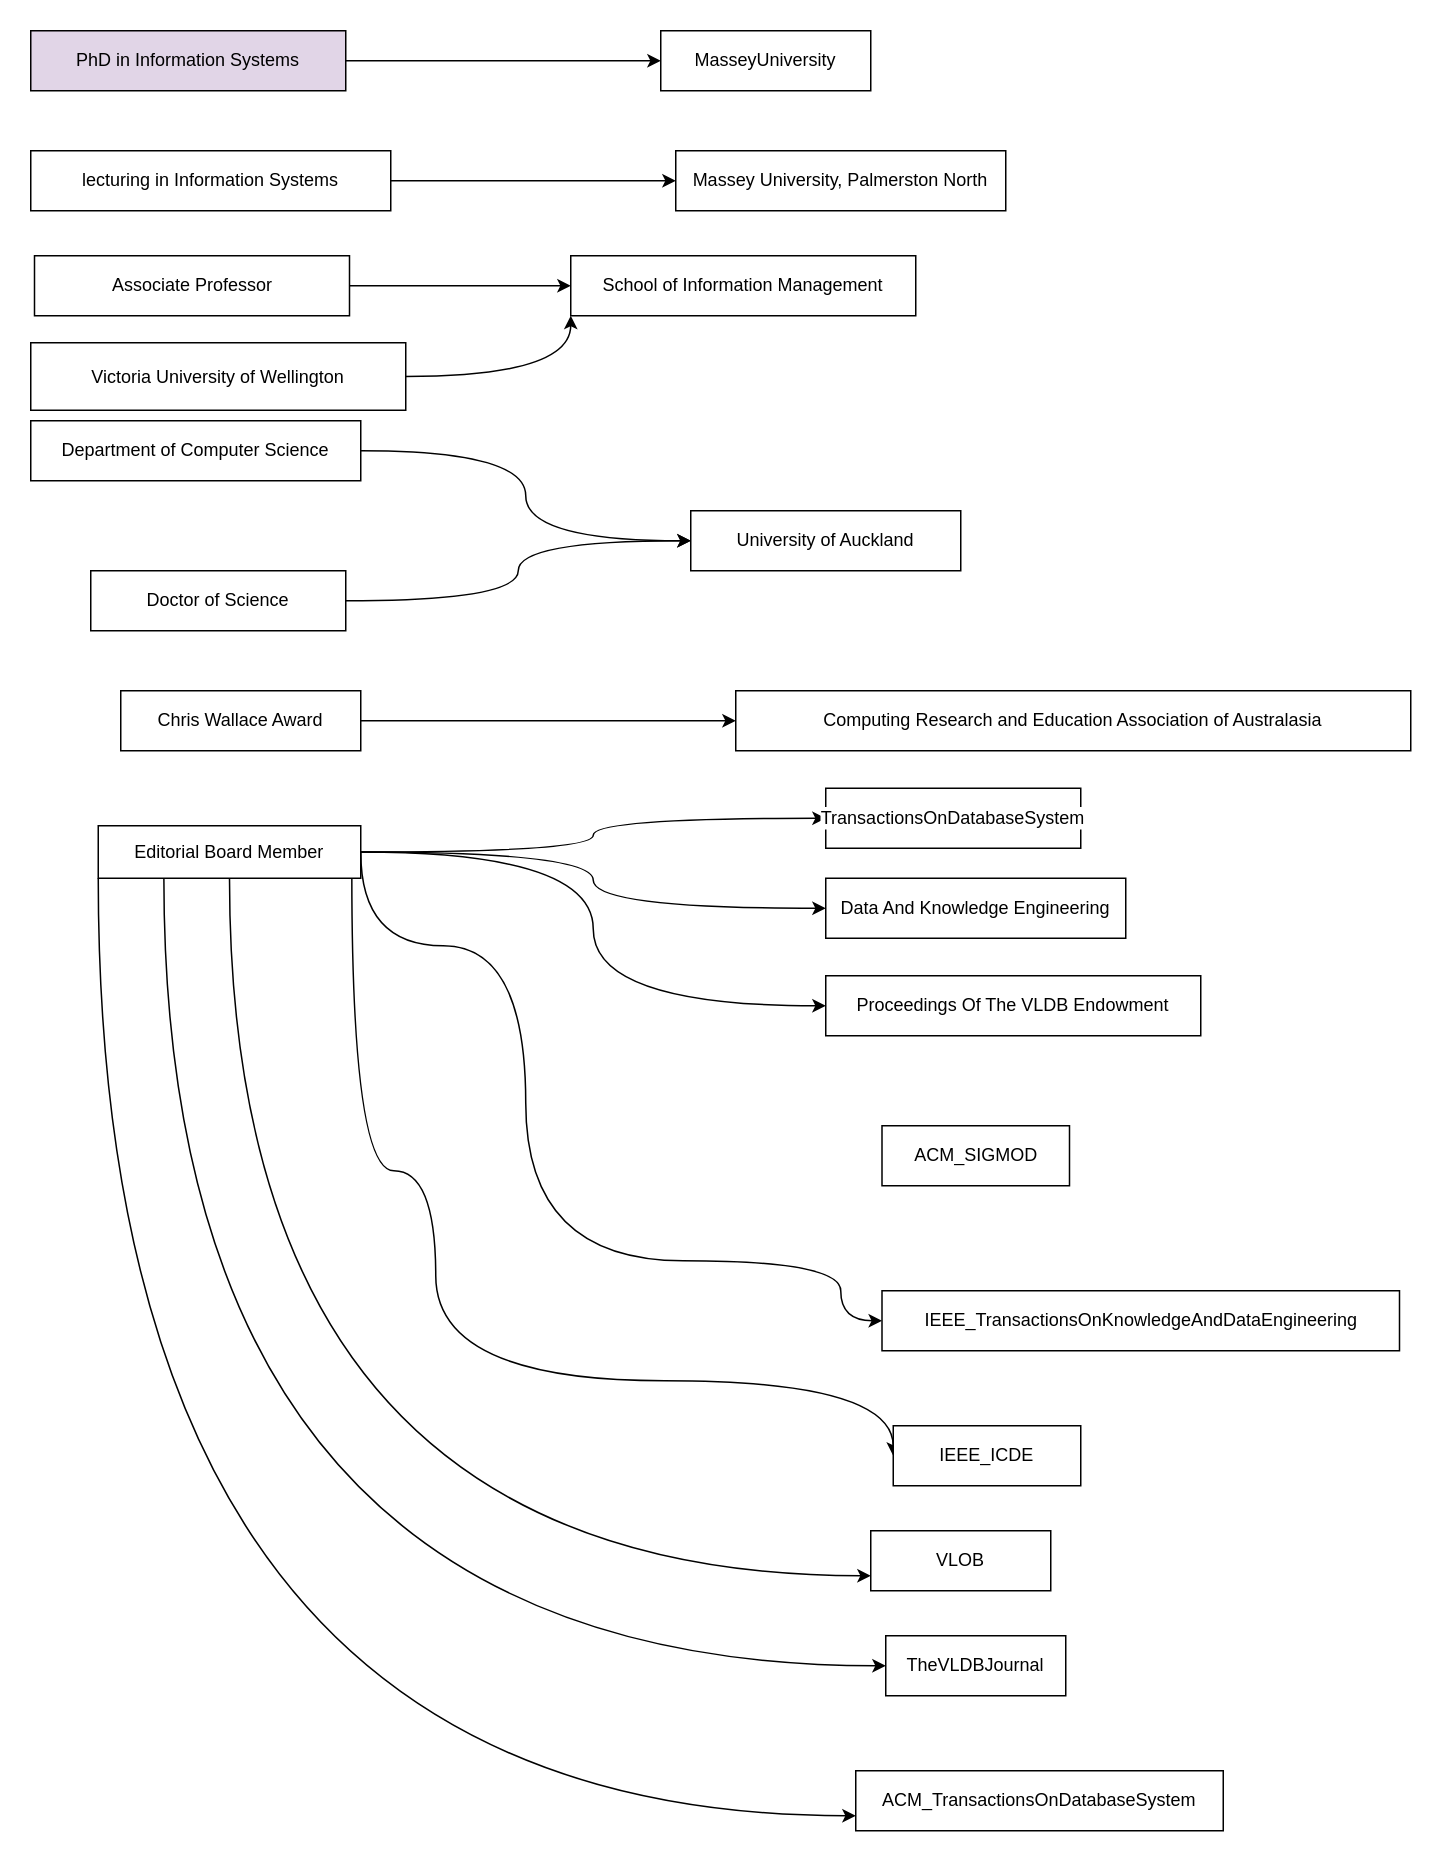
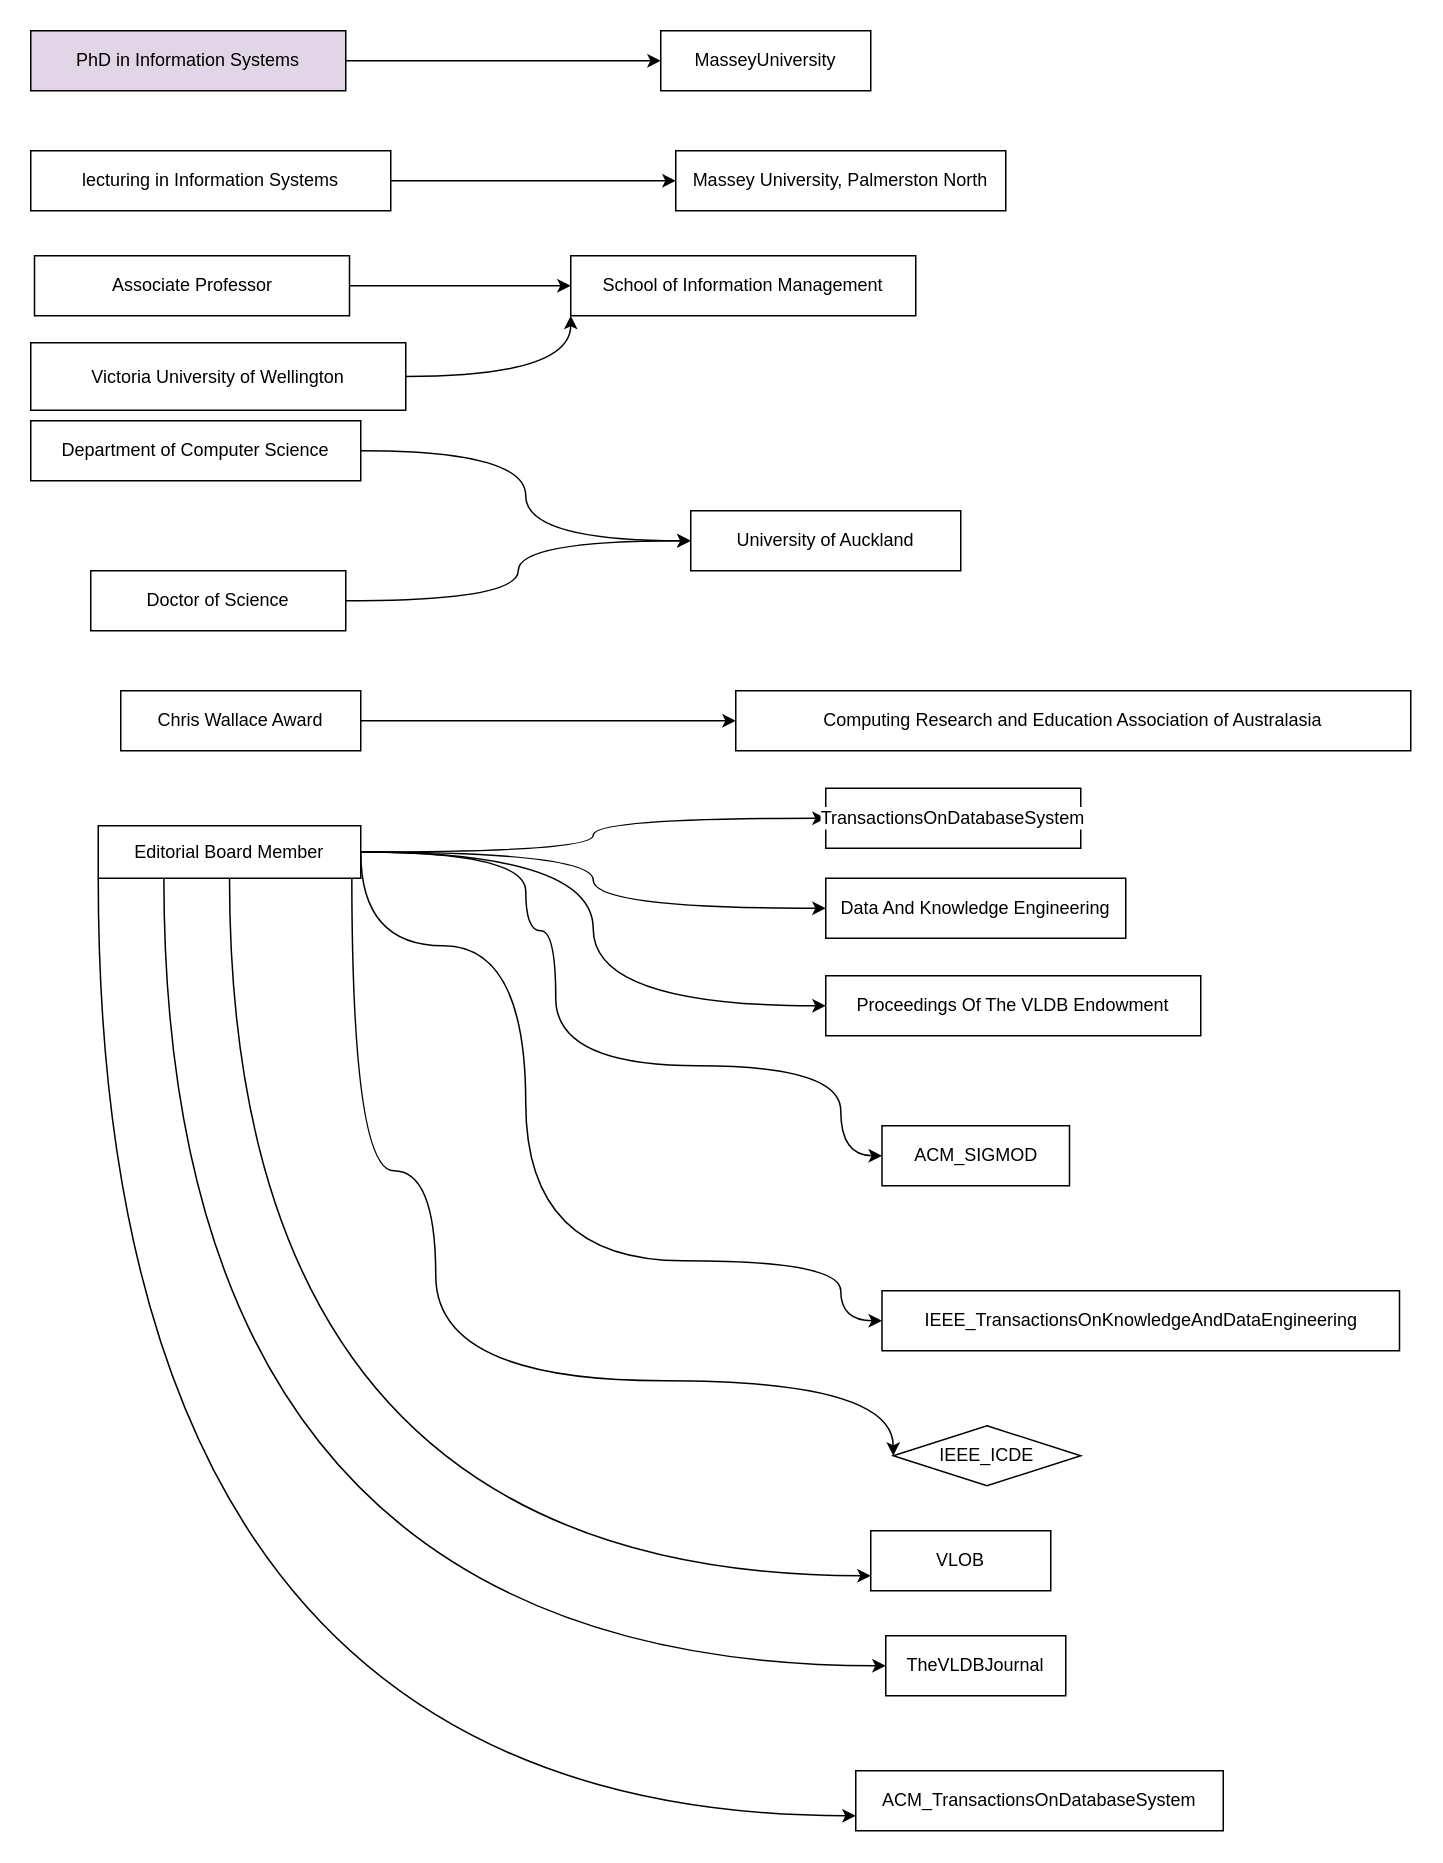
edge "Editorial Board Member" -> "ACM_SIGMOD": added
node "IEEE_ICDE": shape rectangle -> diamond
